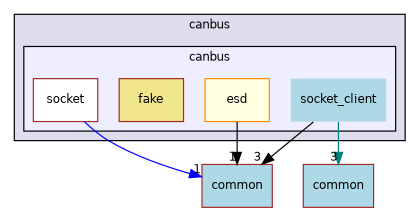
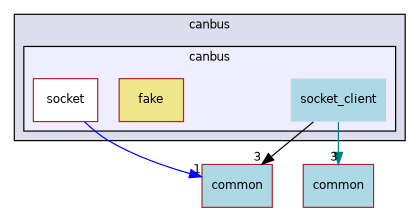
node "esd": removed
